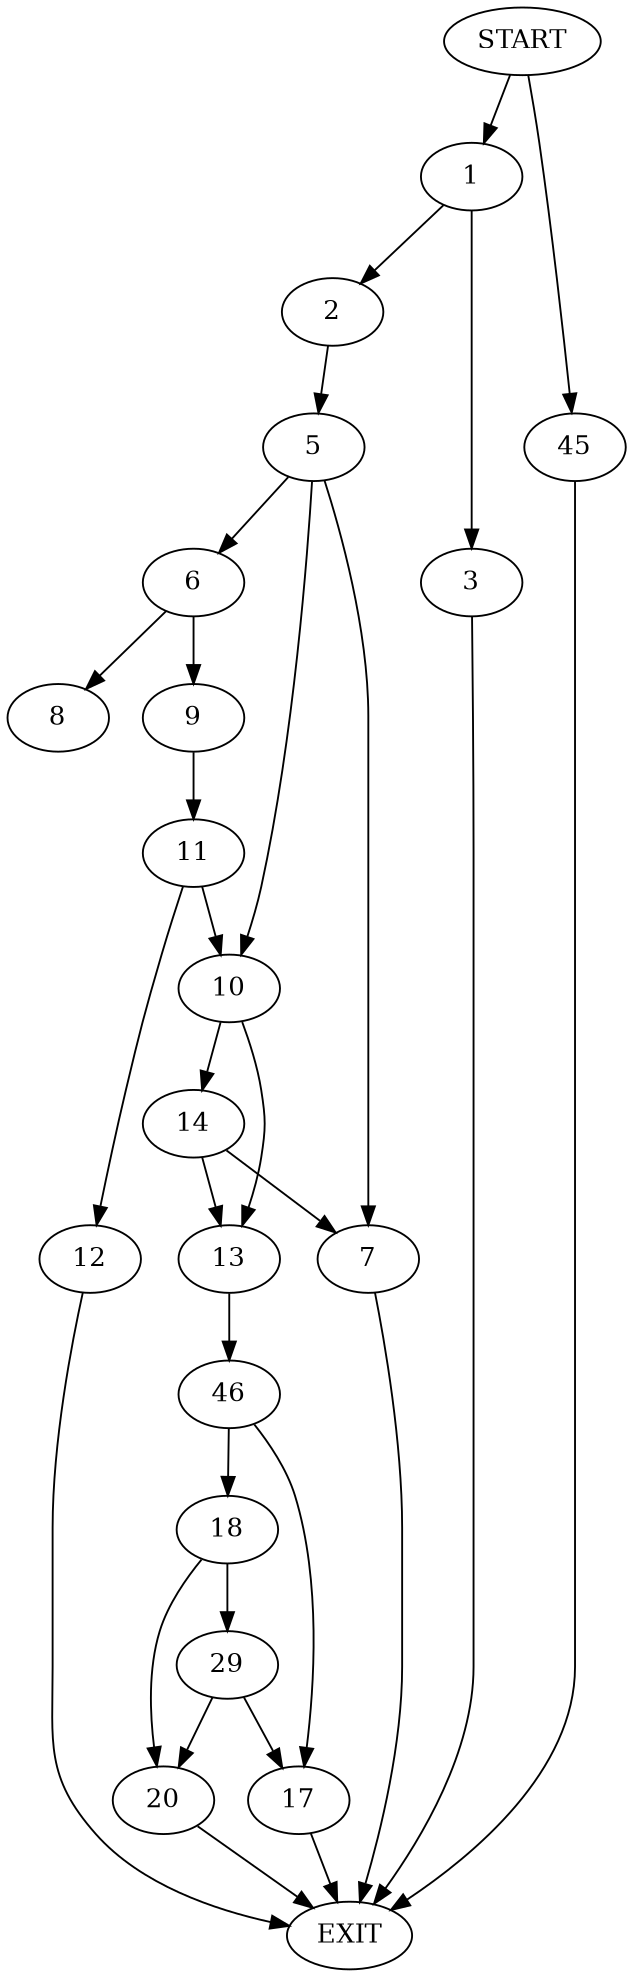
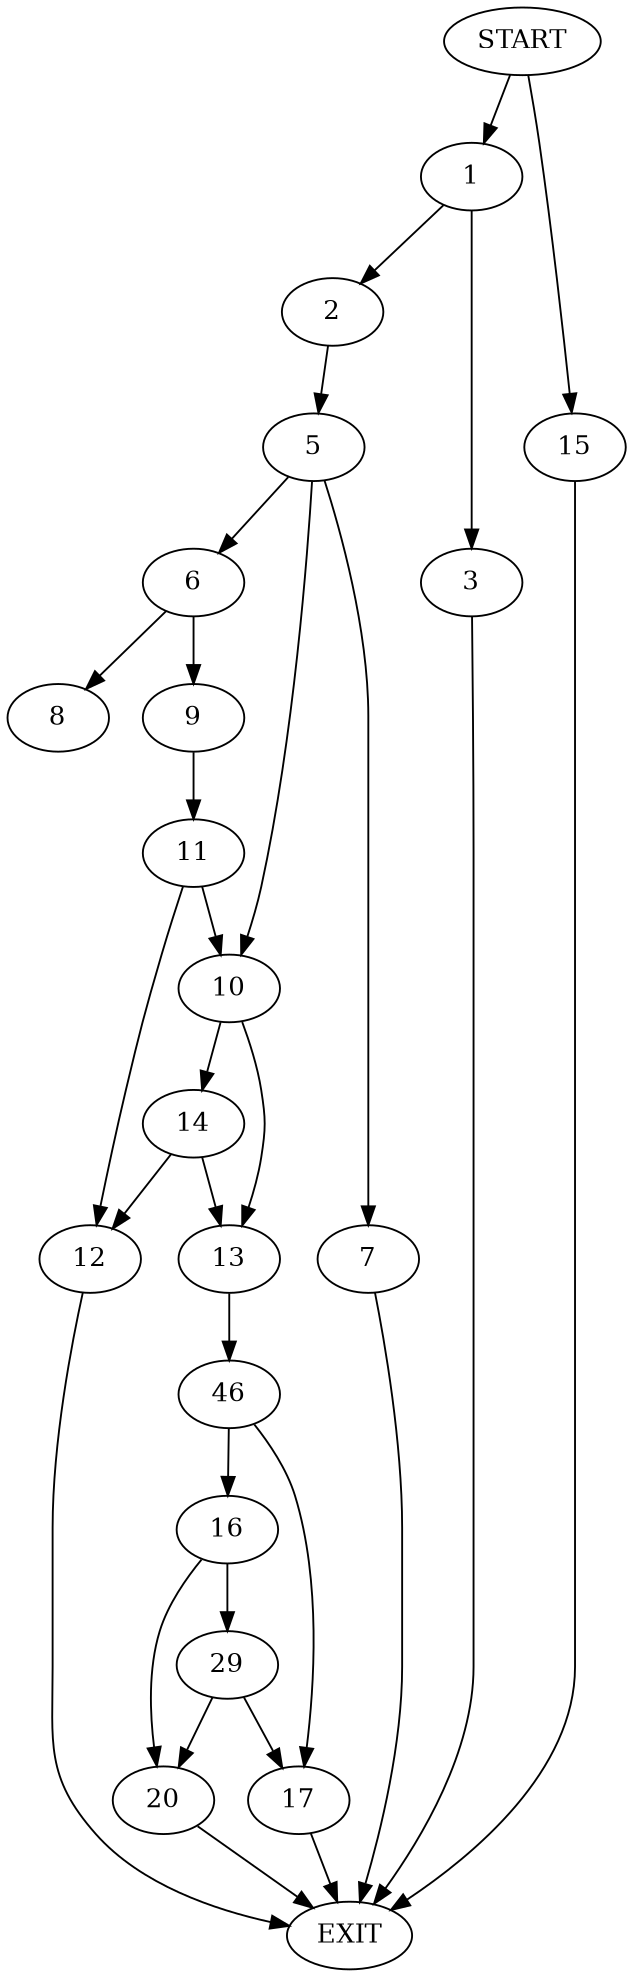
node "45": label "45" -> "15"
edge "14" -> "7": now "14" -> "12"
node "18": label "18" -> "16"
